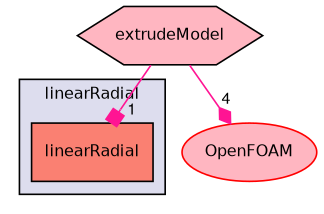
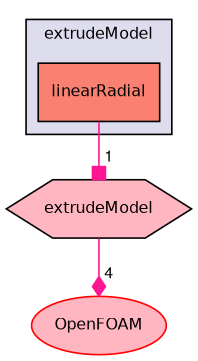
edge "extrudeModel" -> "linearRadial": reversed
cluster "linearRadial": label "linearRadial" -> "extrudeModel"
